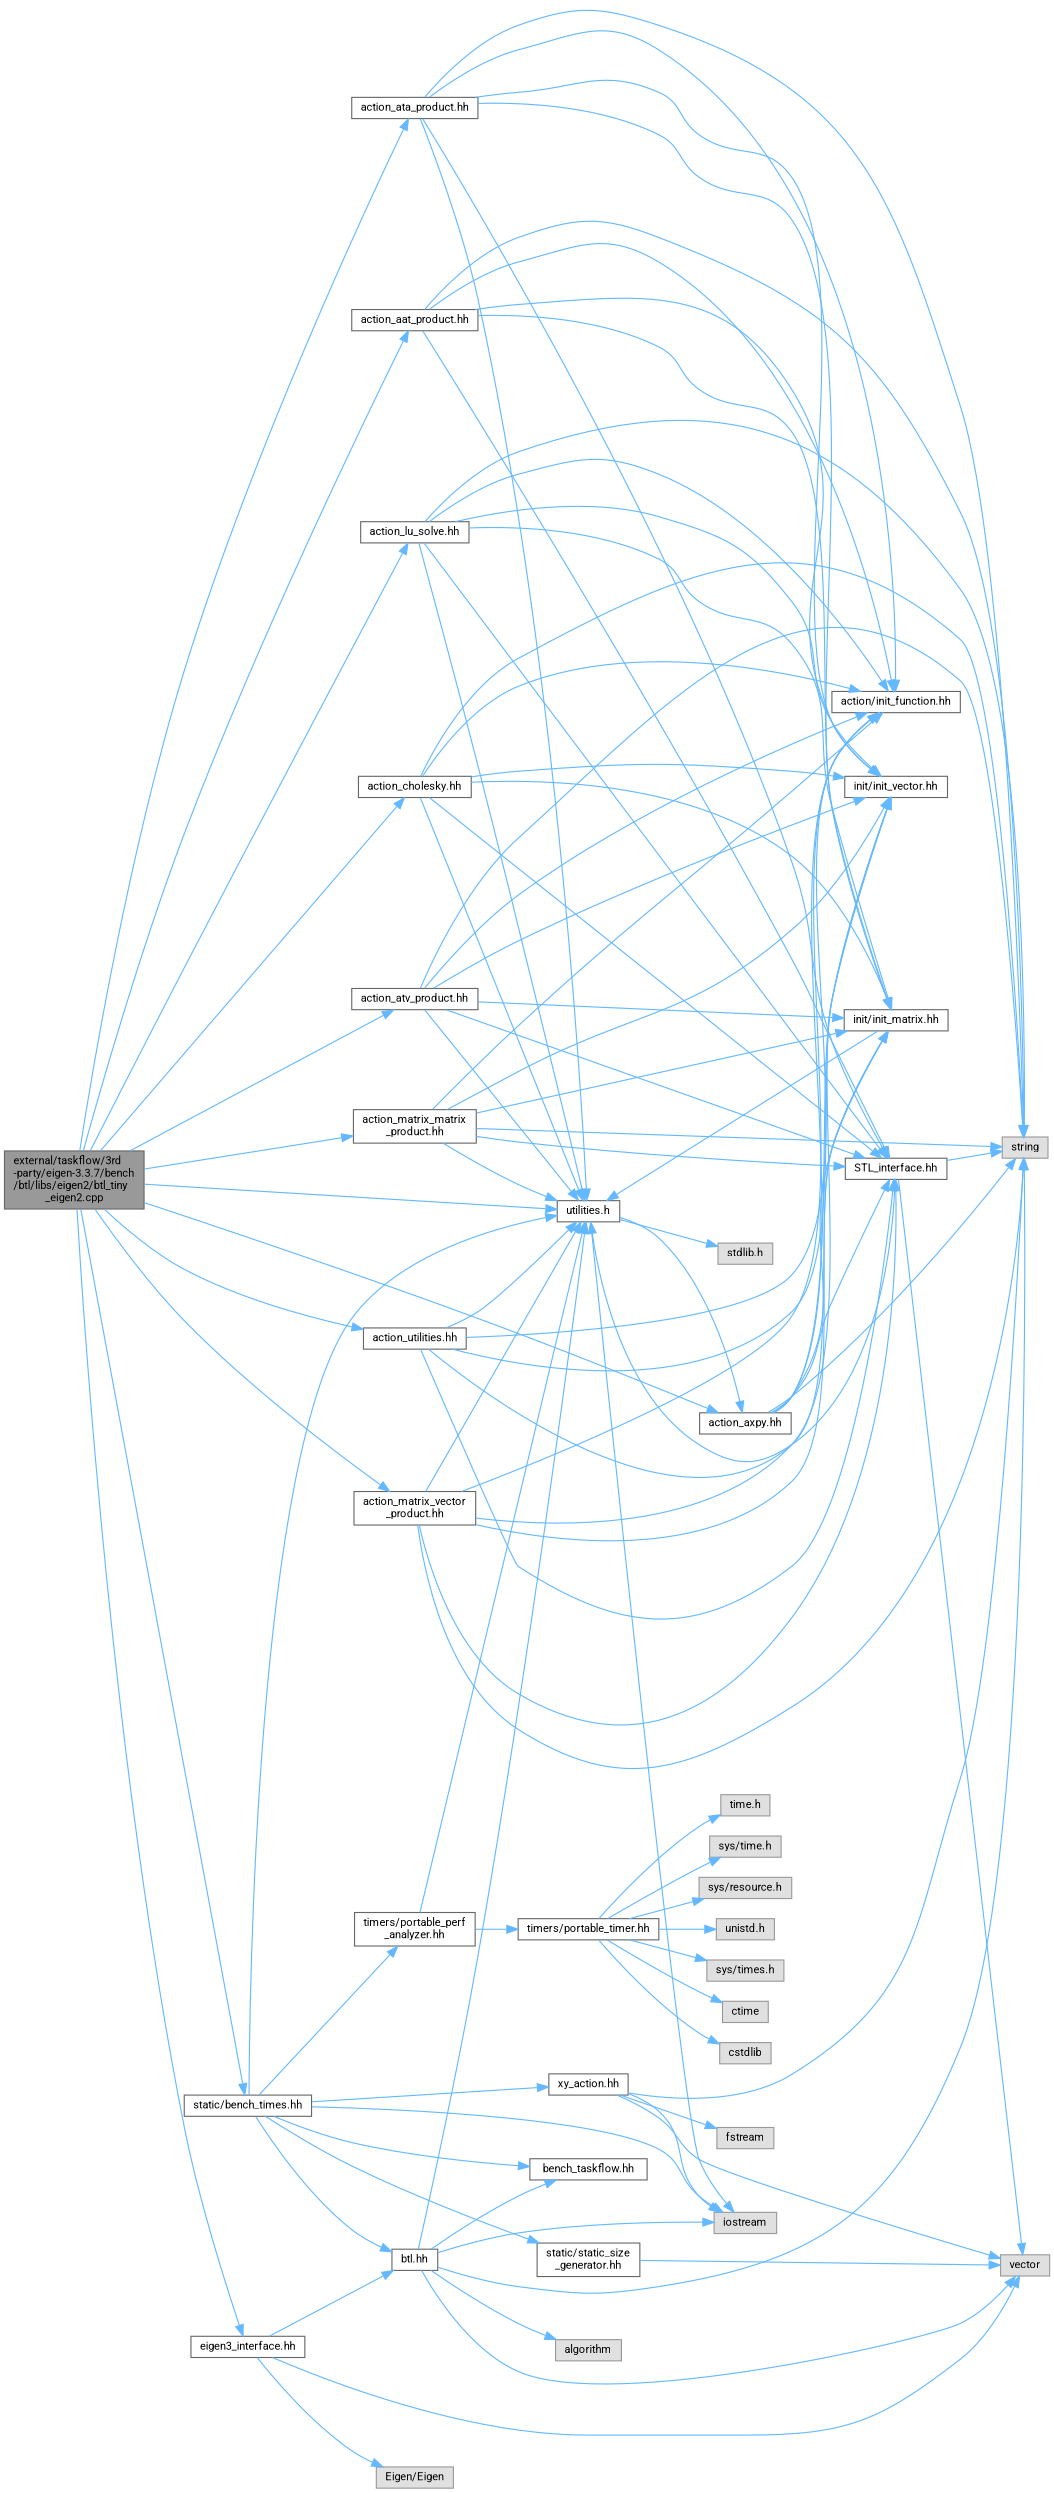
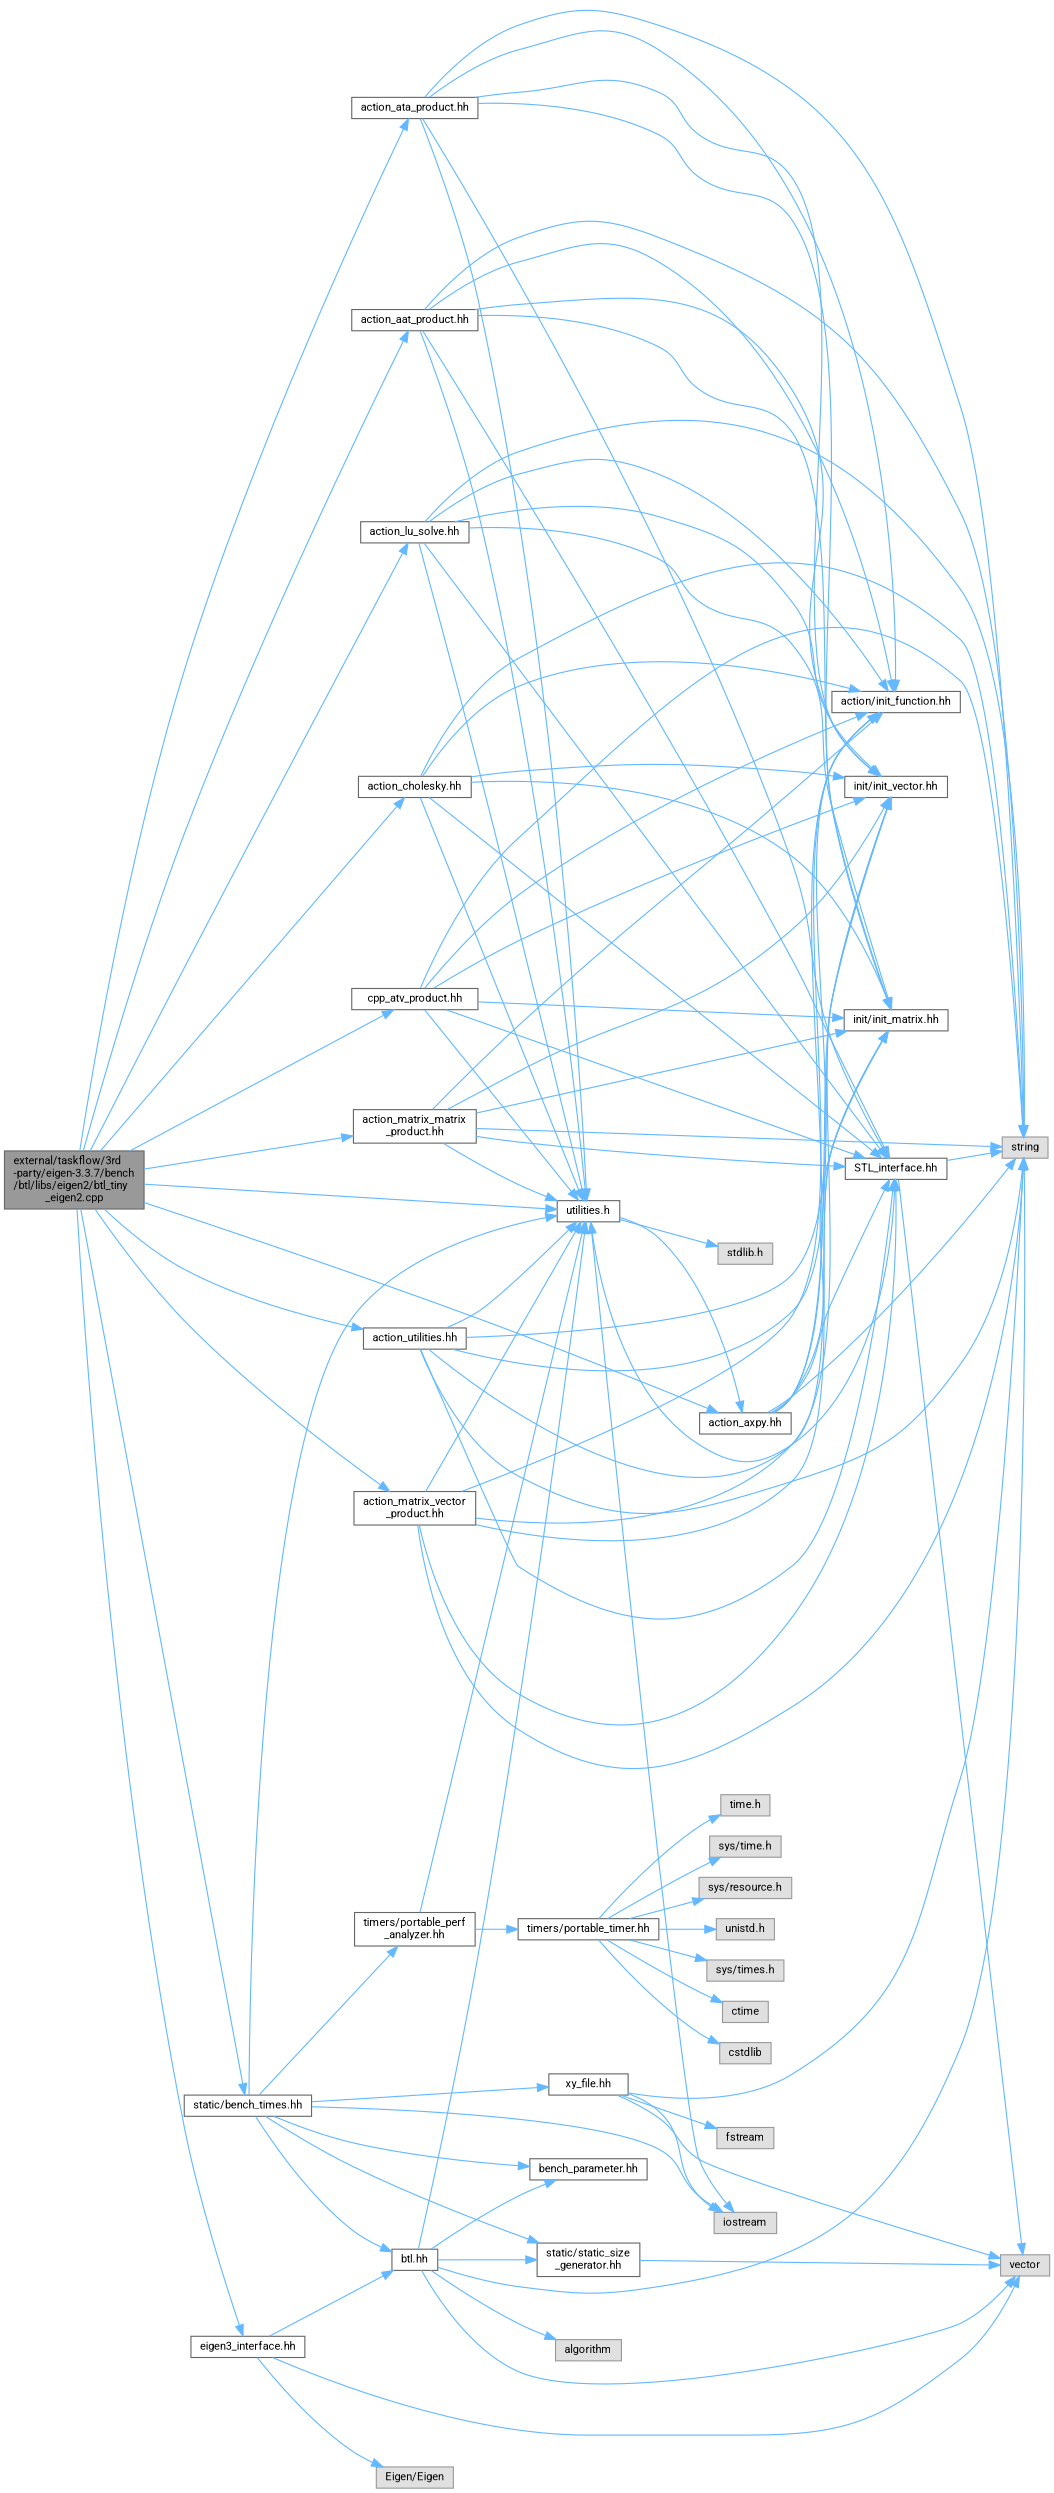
node "action_atv_product.hh": label "action_atv_product.hh" -> "cpp_atv_product.hh"
edge "init/init_matrix.hh" -> "utilities.h": now "action_aat_product.hh" -> "utilities.h"
edge "action_utilities.hh" -> "string": added
node "xy_action.hh": label "xy_action.hh" -> "xy_file.hh"
node "bench_taskflow.hh": label "bench_taskflow.hh" -> "bench_parameter.hh"
edge "btl.hh" -> "iostream": now "btl.hh" -> "static/static_size _generator.hh"
